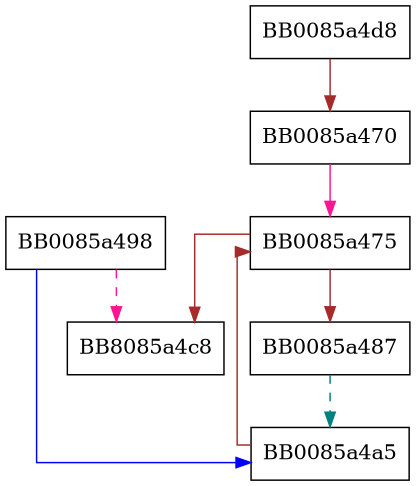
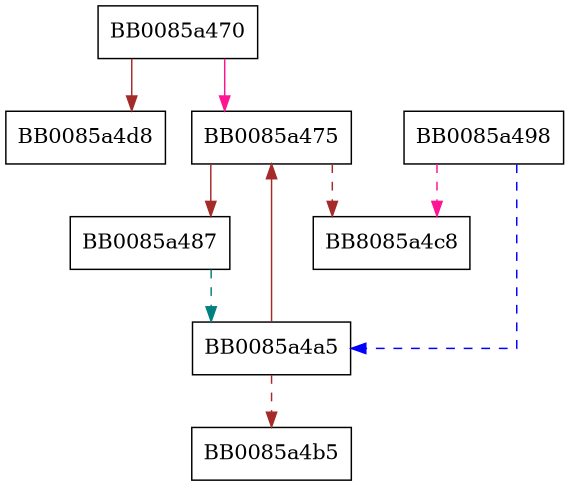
edge "BB0085a4d8" -> "BB0085a470": reversed
edge "BB0085a475" -> "BB8085a4c8": style solid -> dashed
node "BB0085a4b5": added
edge "BB0085a498" -> "BB0085a4a5": style solid -> dashed
